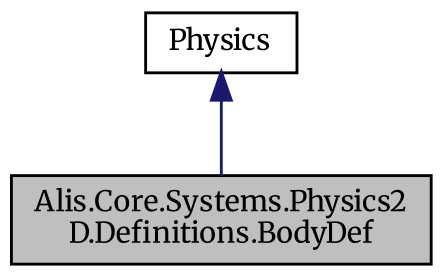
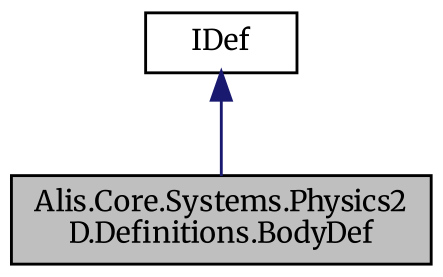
node "Physics": label "Physics" -> "IDef"
